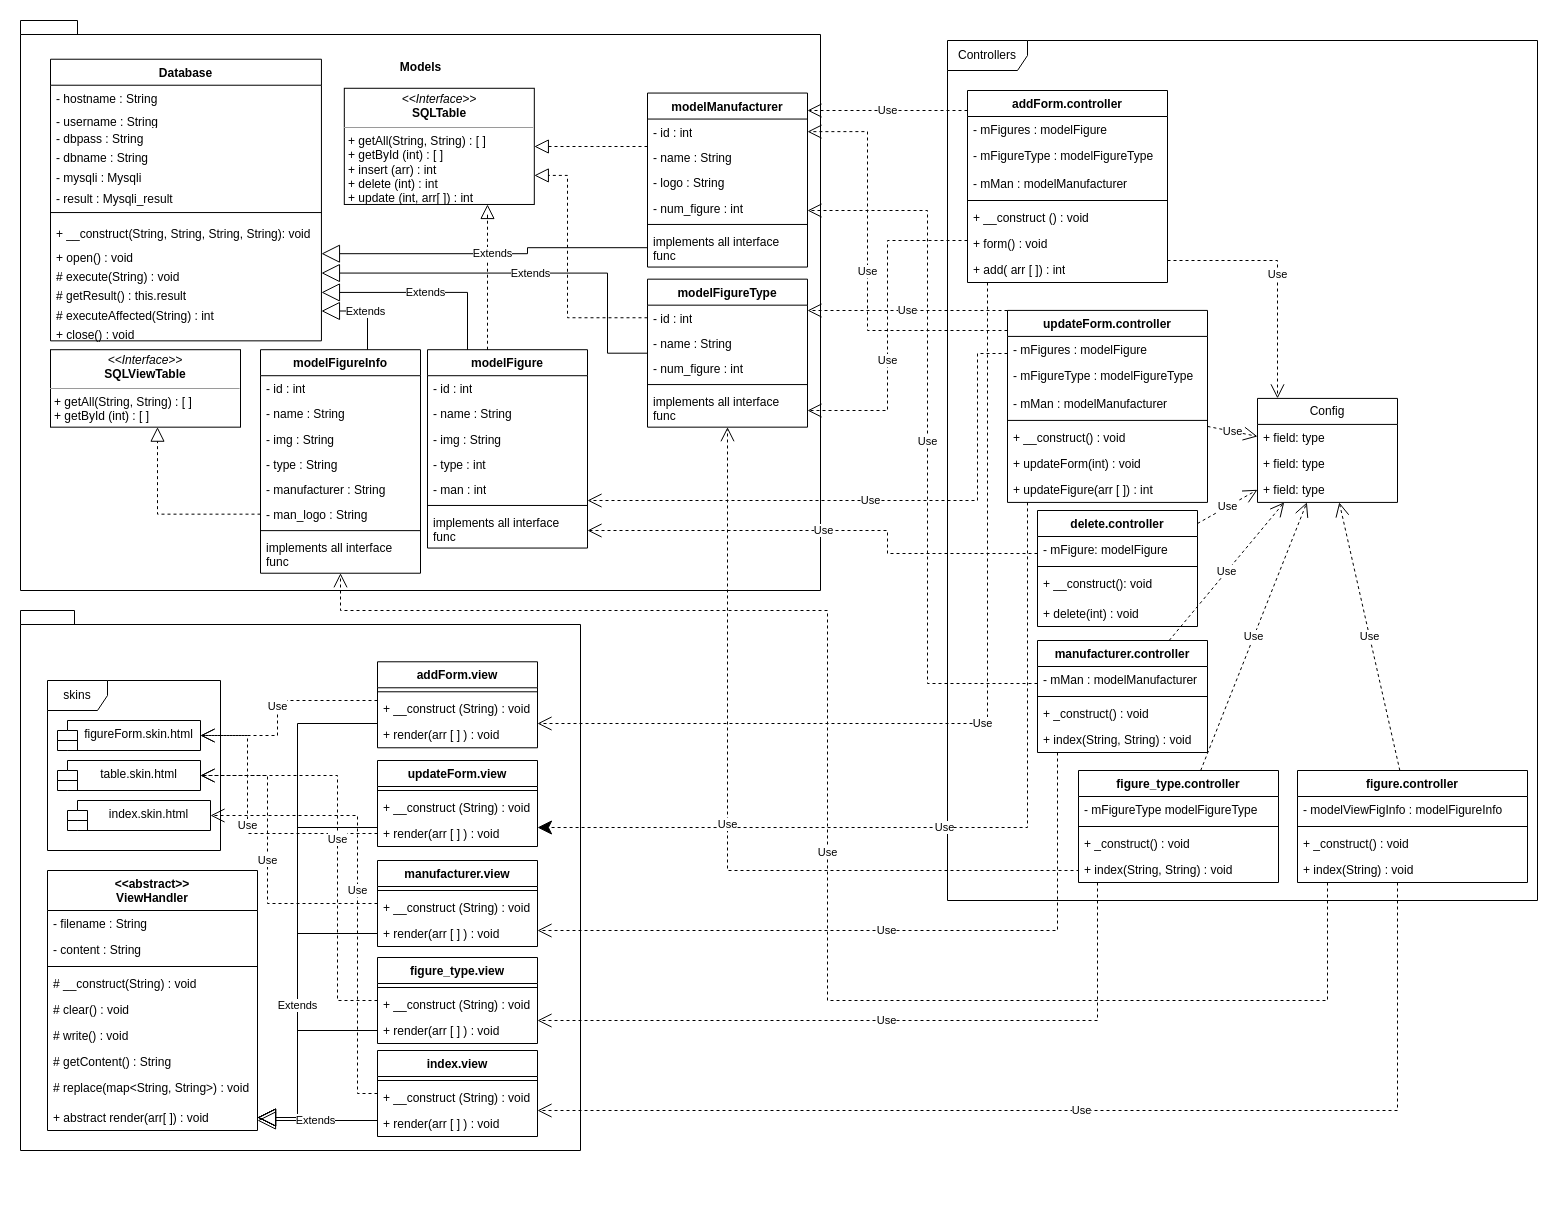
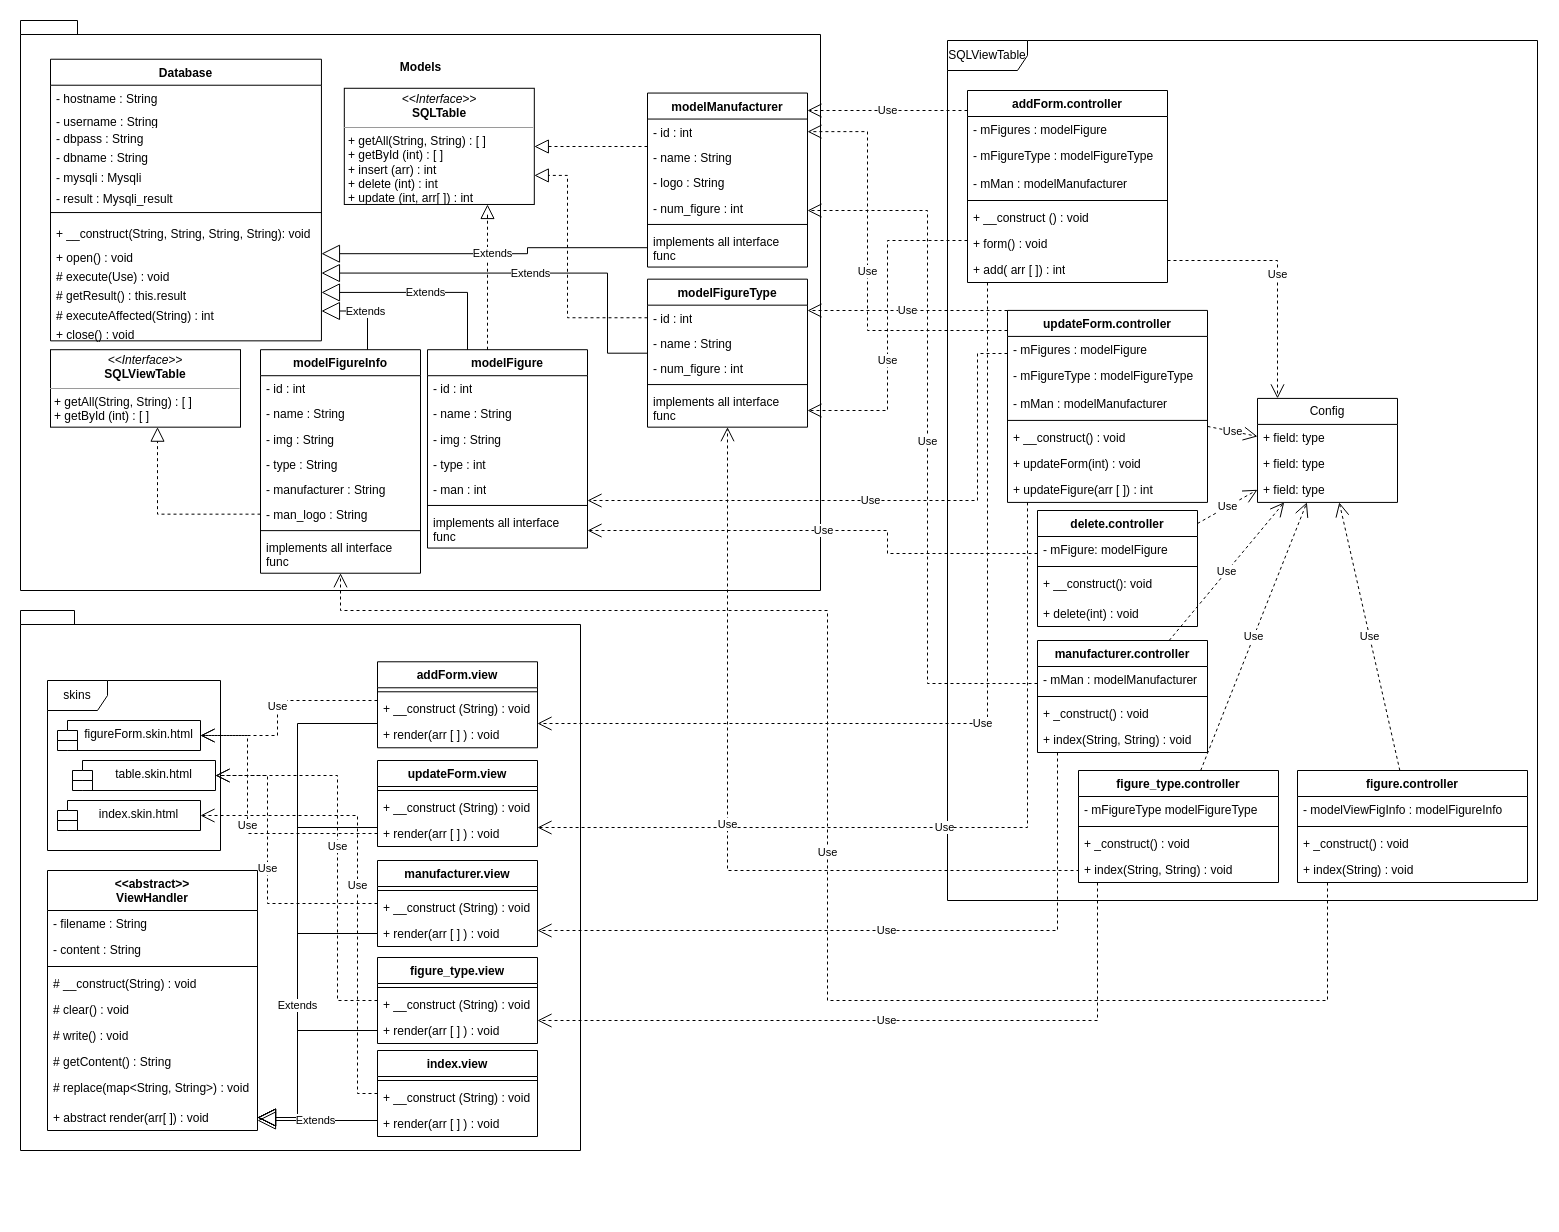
node "Controllers": label "Controllers" -> "SQLViewTable"
node "# execute(String) : void": label "# execute(String) : void" -> "# execute(Use) : void"
node "table.skin.html": moved (129, 776) -> (144, 776)
node "index.skin.html": moved (139, 816) -> (129, 816)
edge "updateForm.controller" -> "updateForm.view": arrowhead classic -> open
edge "figure.controller" -> "index.view": removed, label "Use"
